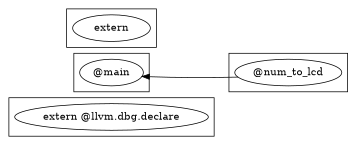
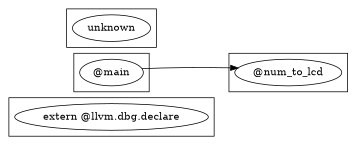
node "extern": label "extern" -> "unknown"
edge "@num_to_lcd" -> "@main": reversed
